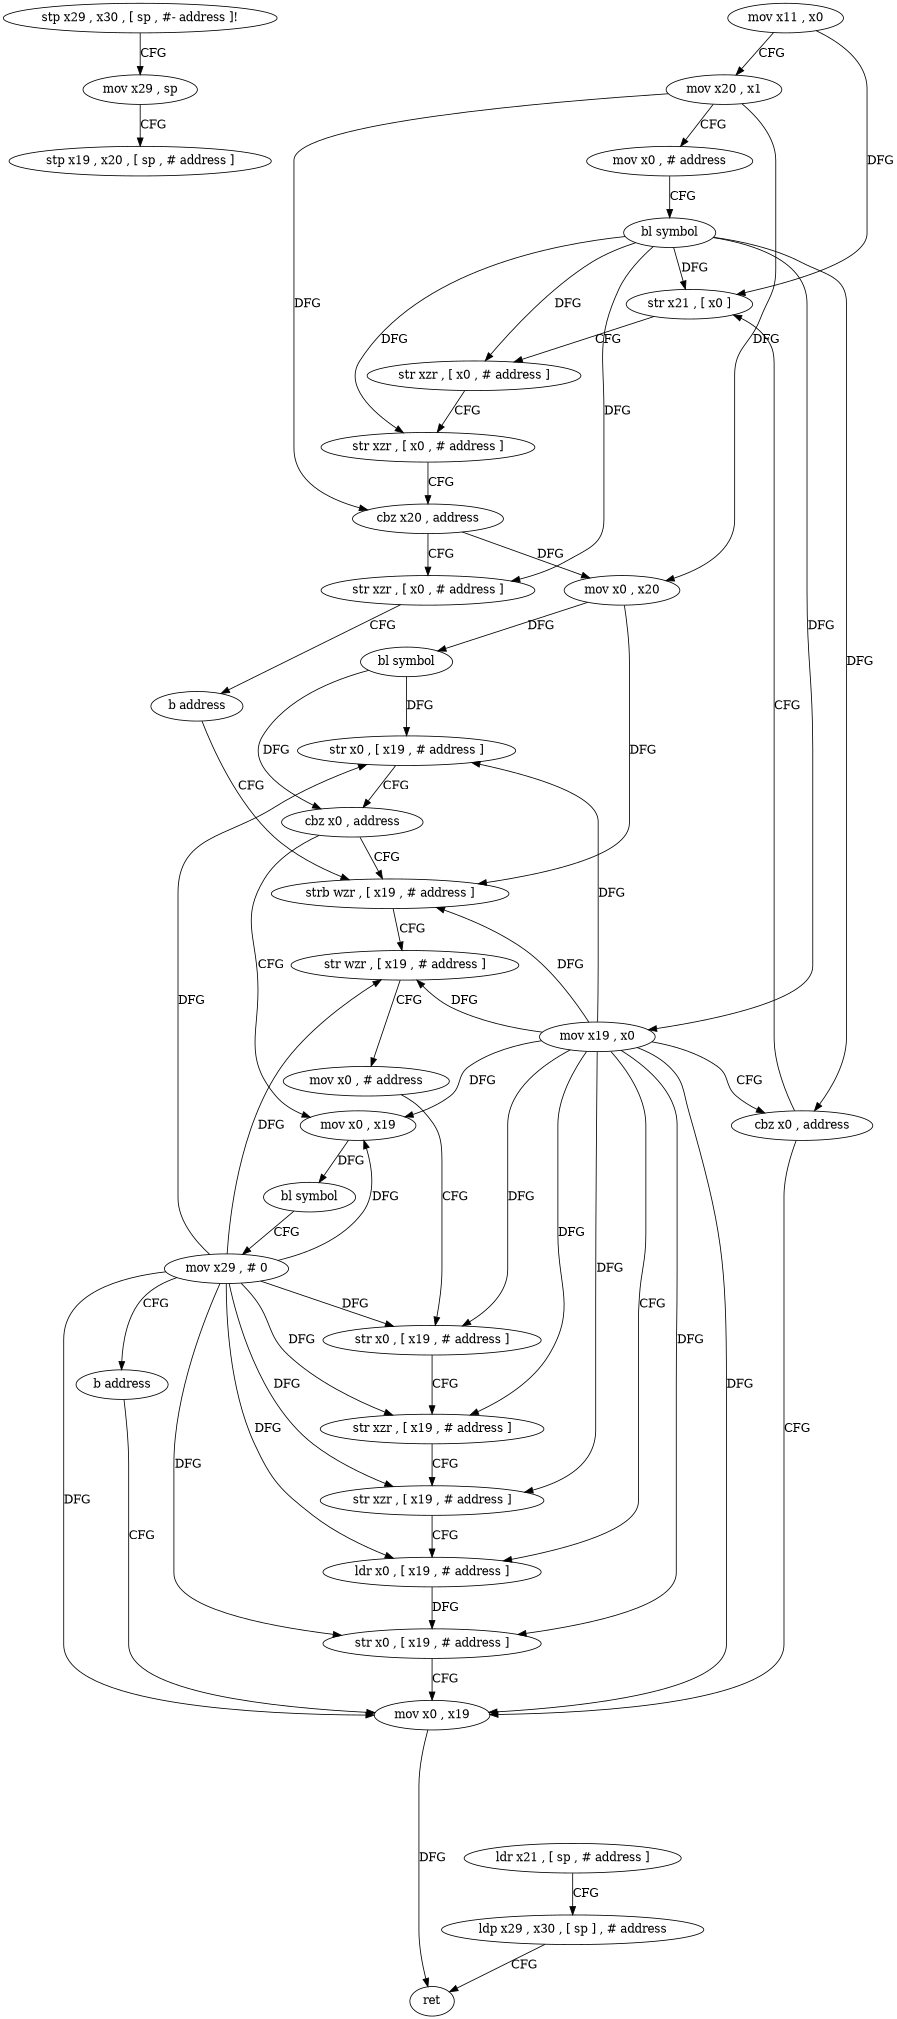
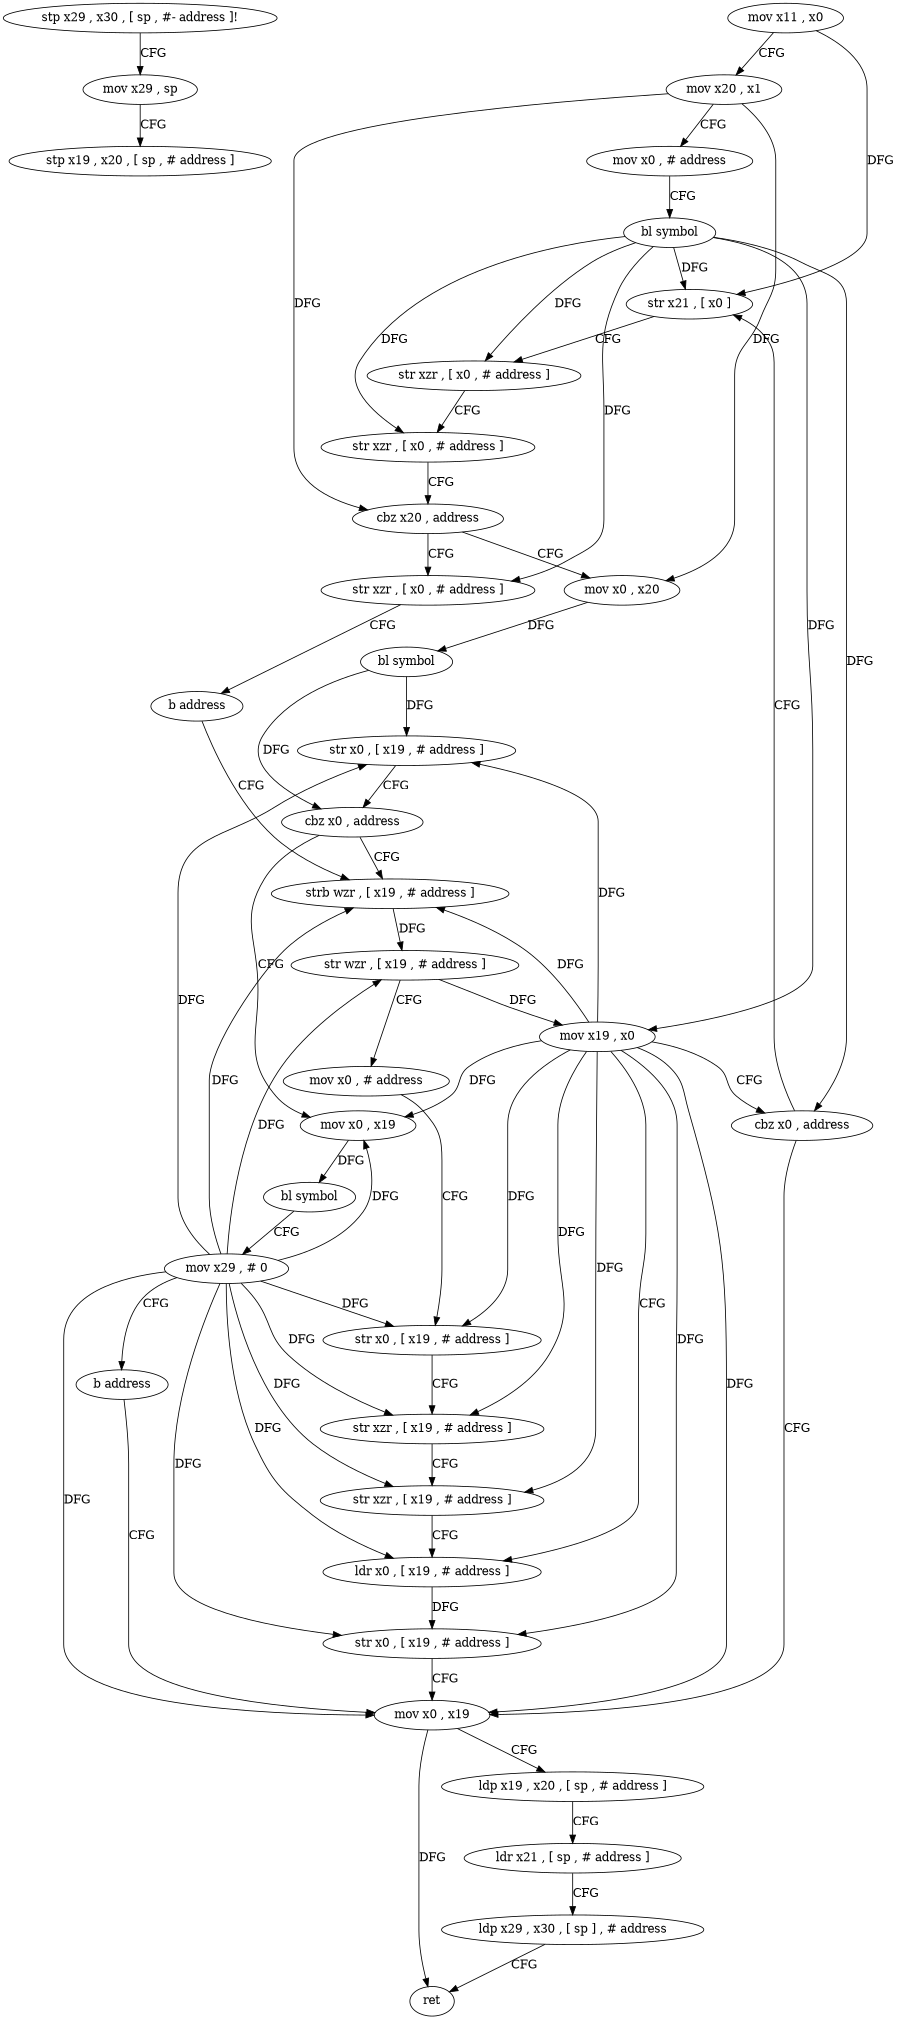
edge "cbz x20 , address" -> "mov x0 , x20": label "DFG" -> "CFG"
edge "mov x0 , x20" -> "strb wzr , [ x19 , # address ]": now "mov x29 , # 0" -> "strb wzr , [ x19 , # address ]"
edge "strb wzr , [ x19 , # address ]" -> "str wzr , [ x19 , # address ]": label "CFG" -> "DFG"
edge "mov x19 , x0" -> "str wzr , [ x19 , # address ]": reversed
node "ldp x19 , x20 , [ sp , # address ]": added
